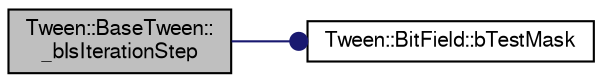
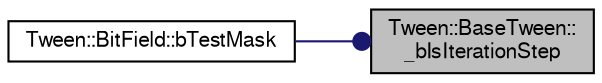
edge "Tween::BaseTween:: _bIsIterationStep" -> "Tween::BitField::bTestMask": reversed
